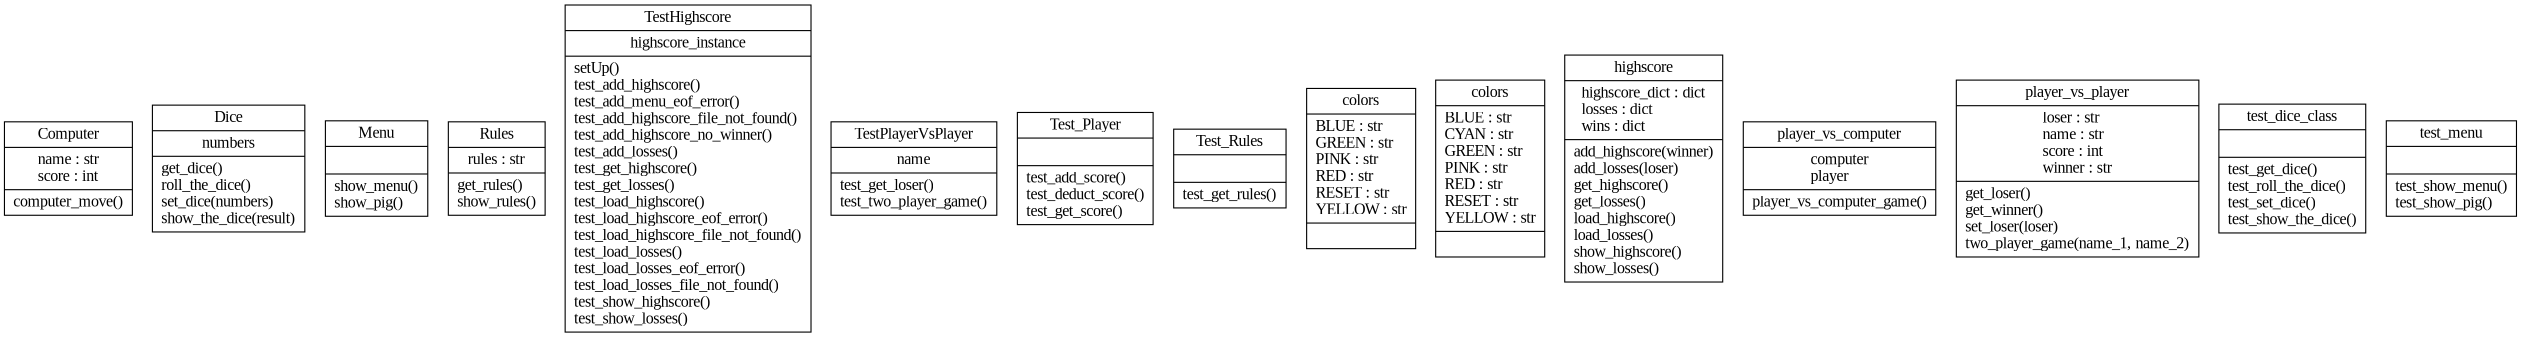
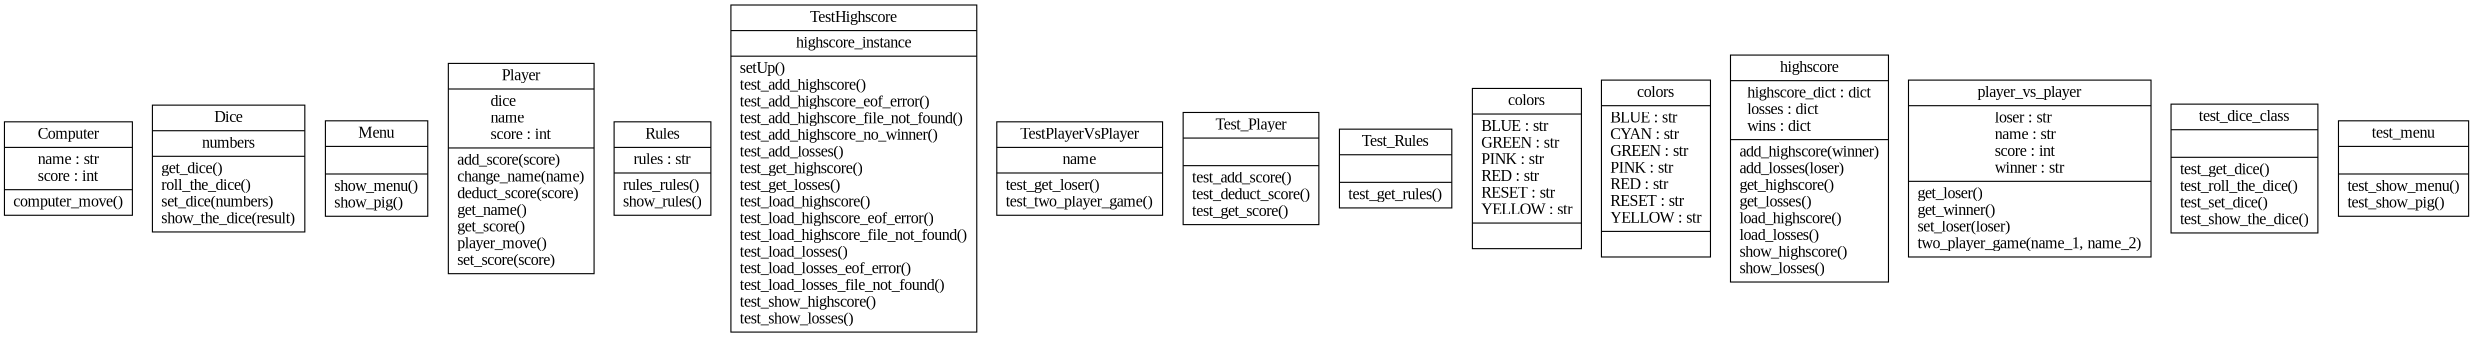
node "TestHighscore": text "test_add_menu_eof_error()" -> "test_add_highscore_eof_error()"
node "Player": added
node "player_vs_computer": removed
node "Rules": text "get_rules()" -> "rules_rules()"
